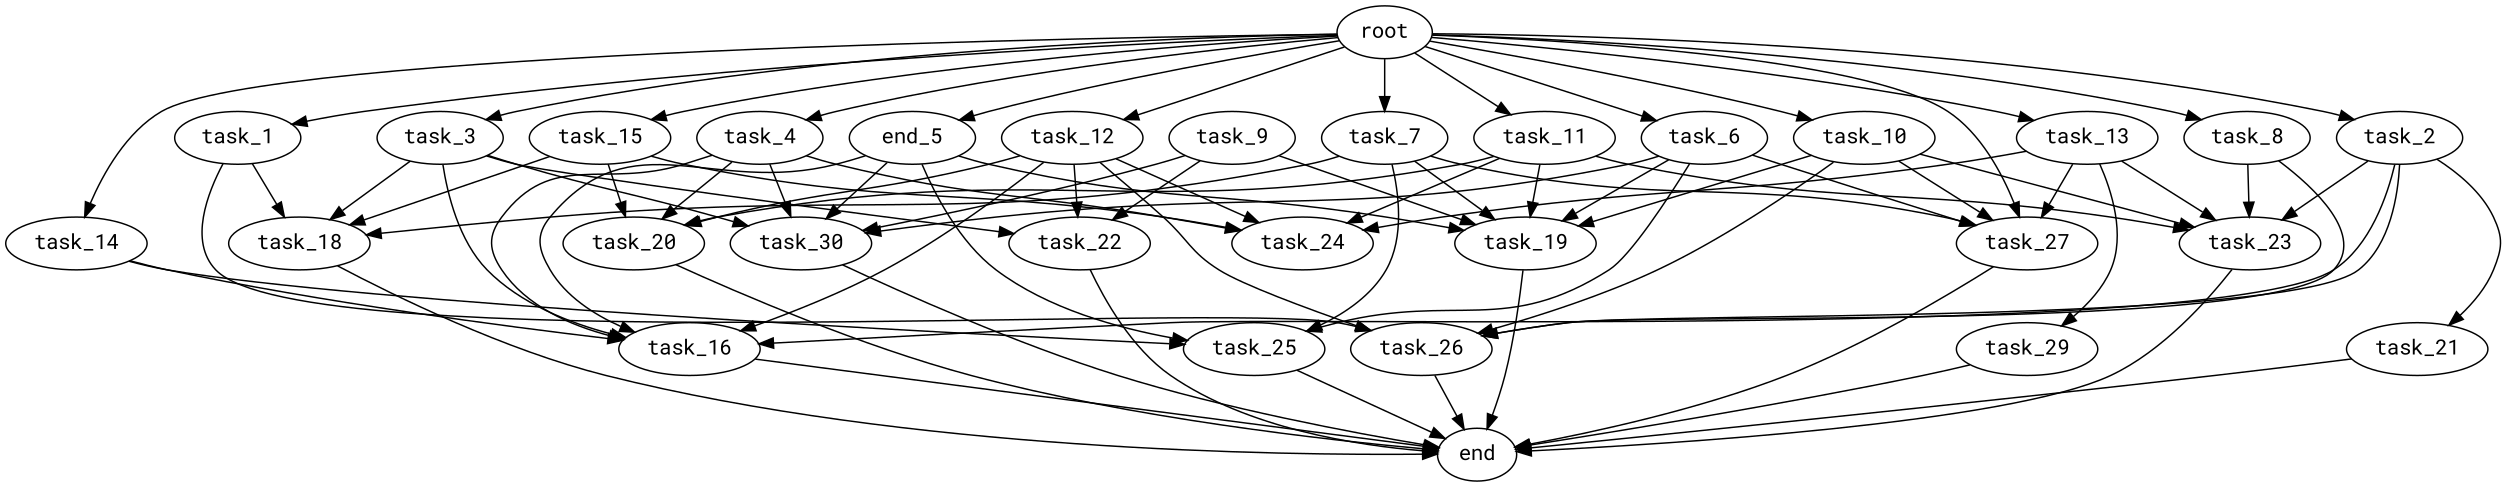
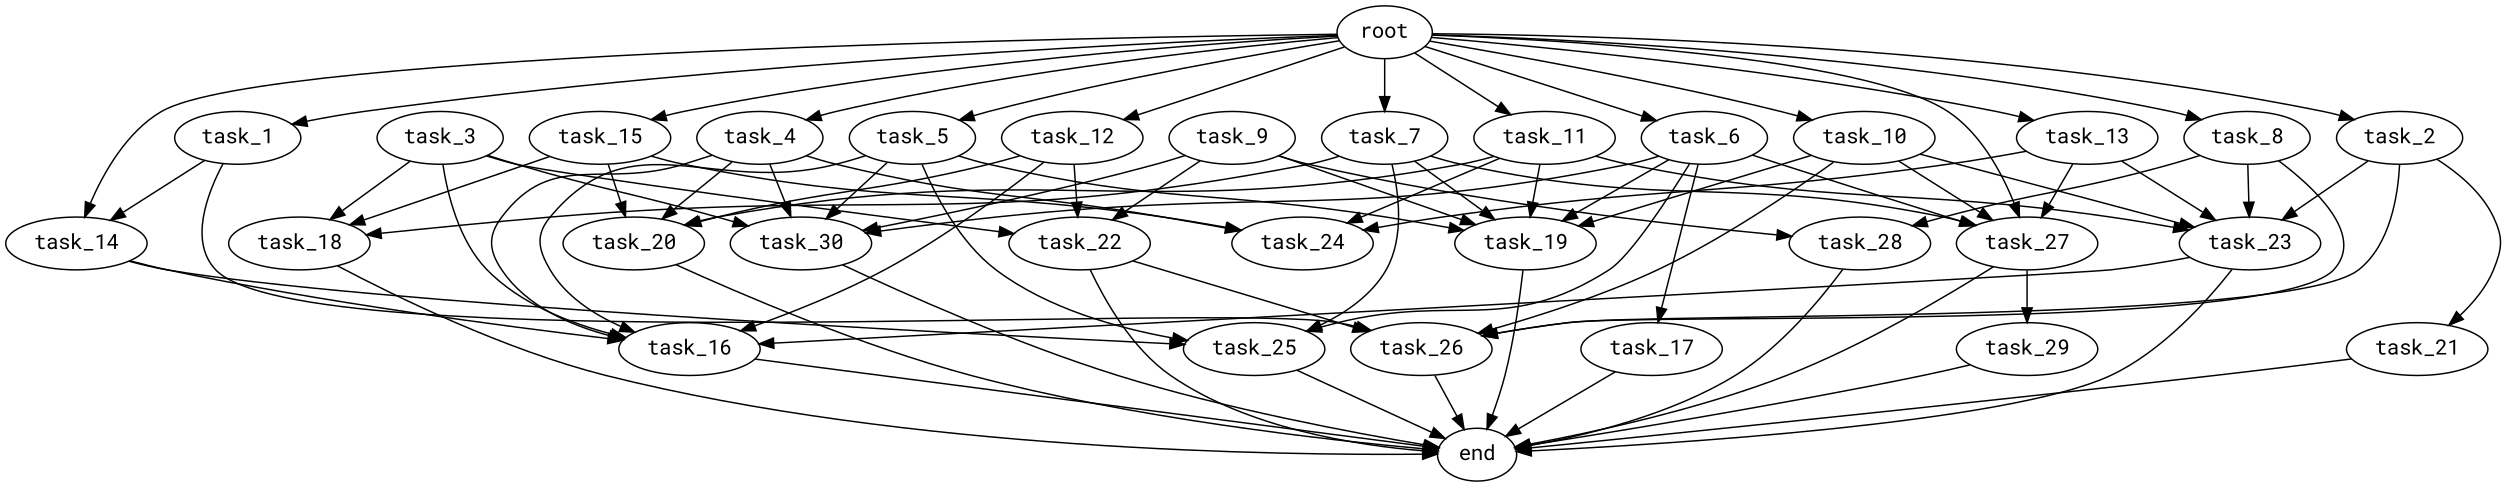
edge "root" -> "task_3": removed
node "end_5": label "end_5" -> "task_5"
edge "task_12" -> "task_24": removed
edge "task_1" -> "task_18": now "task_1" -> "task_14"
node "task_28": added
edge "task_13" -> "task_29": now "task_27" -> "task_29"
edge "task_12" -> "task_26": now "task_22" -> "task_26"
edge "task_2" -> "task_16": now "task_23" -> "task_16"
node "task_17": added
